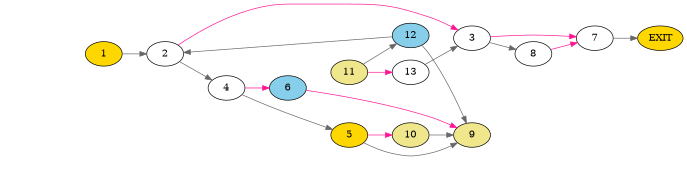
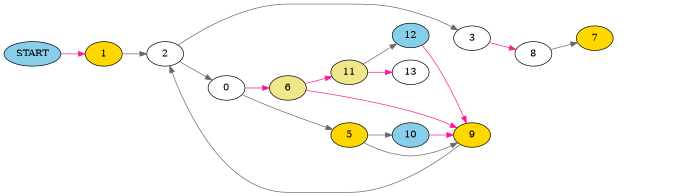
edge "2" -> "3": color deeppink -> gray40
edge "3" -> "7": removed
node "7": fillcolor white -> gold
node "EXIT": removed
edge "12" -> "2": now "9" -> "2"
edge "3" -> "8": color gray40 -> deeppink
edge "8" -> "7": color deeppink -> gray40
node "START": added
edge "13" -> "3": removed
edge "12" -> "9": color gray40 -> deeppink
edge "6" -> "11": added
node "4": label "4" -> "0"
node "6": fillcolor skyblue -> khaki
edge "5" -> "10": color deeppink -> gray40
node "10": fillcolor khaki -> skyblue
edge "10" -> "9": color gray40 -> deeppink
node "9": fillcolor khaki -> gold
